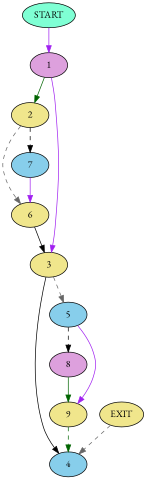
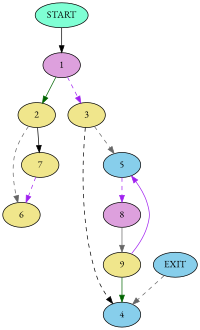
edge "START" -> "1": color purple -> black
edge "2" -> "7": style dashed -> solid
edge "1" -> "3": style solid -> dashed
node "7": fillcolor skyblue -> khaki
edge "7" -> "6": style solid -> dashed
edge "6" -> "3": removed
edge "5" -> "8": color black -> purple
edge "5" -> "9": reversed
edge "3" -> "4": style solid -> dashed
edge "8" -> "9": color darkgreen -> gray40
node "EXIT": fillcolor khaki -> skyblue
edge "9" -> "4": style dashed -> solid
